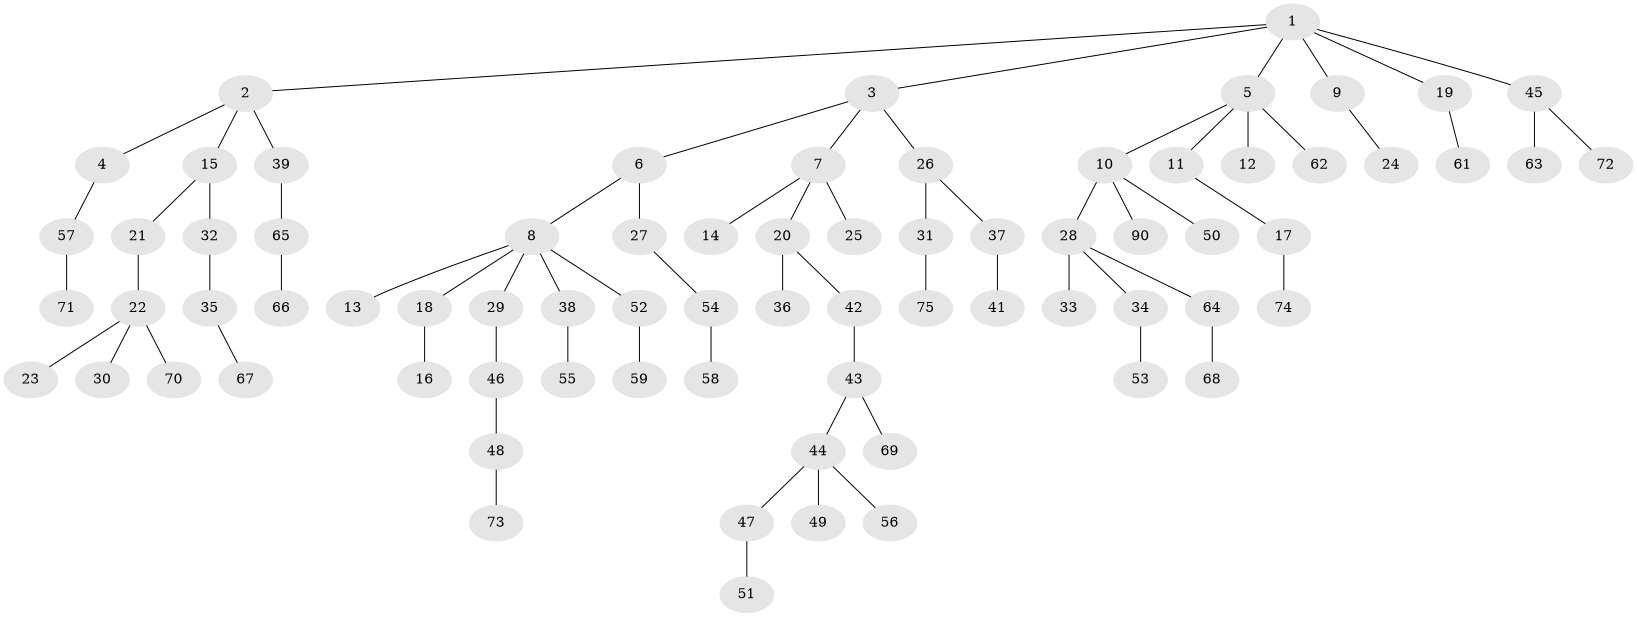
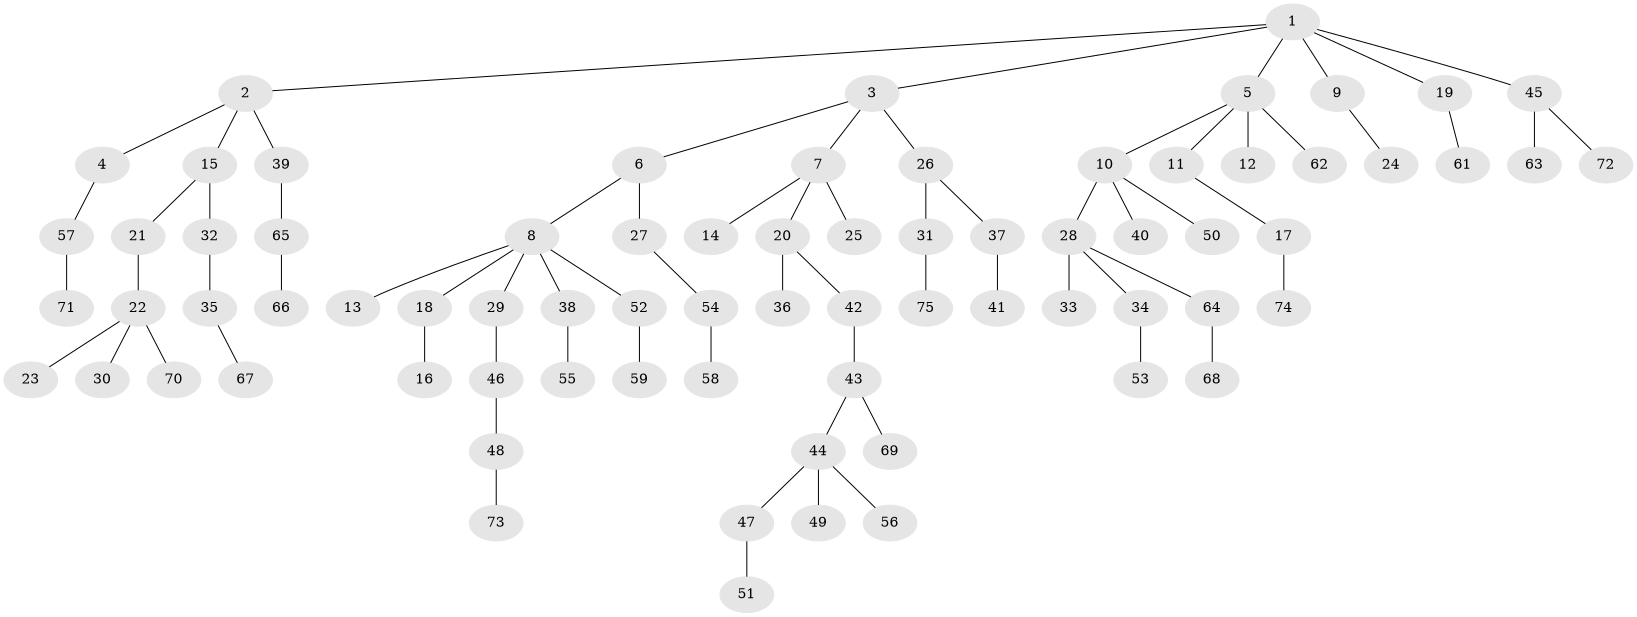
node "90": label "90" -> "40"
